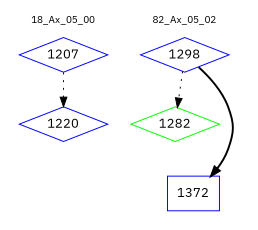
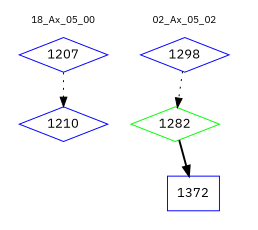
cluster "82_Ax_05_02": label "82_Ax_05_02" -> "02_Ax_05_02"
edge "1298" -> "1372": now "1282" -> "1372"
node "1220": label "1220" -> "1210"
